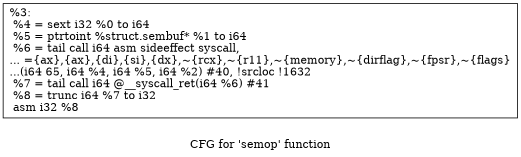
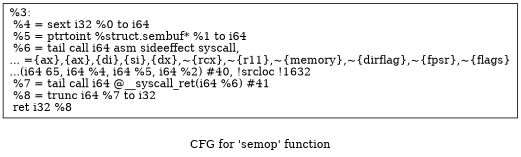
node "%3:": text "asm i32 %8" -> "ret i32 %8"
